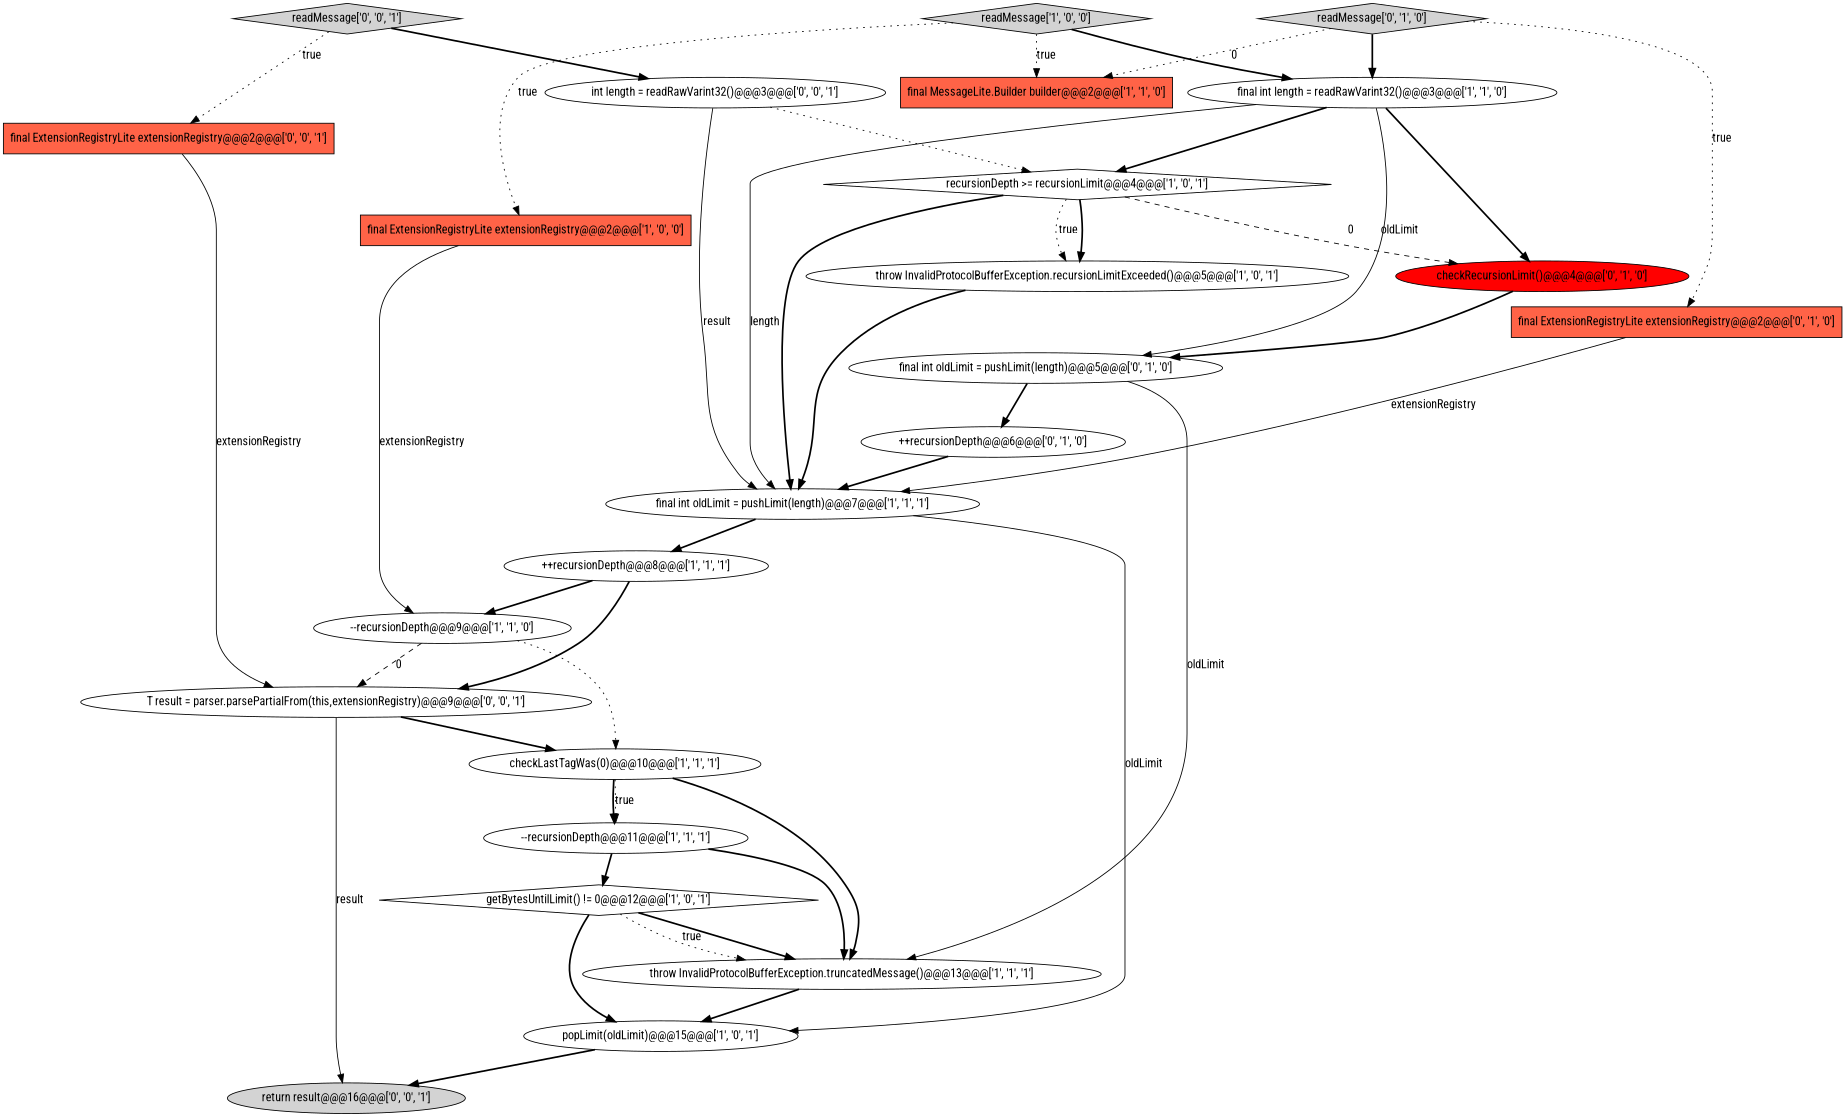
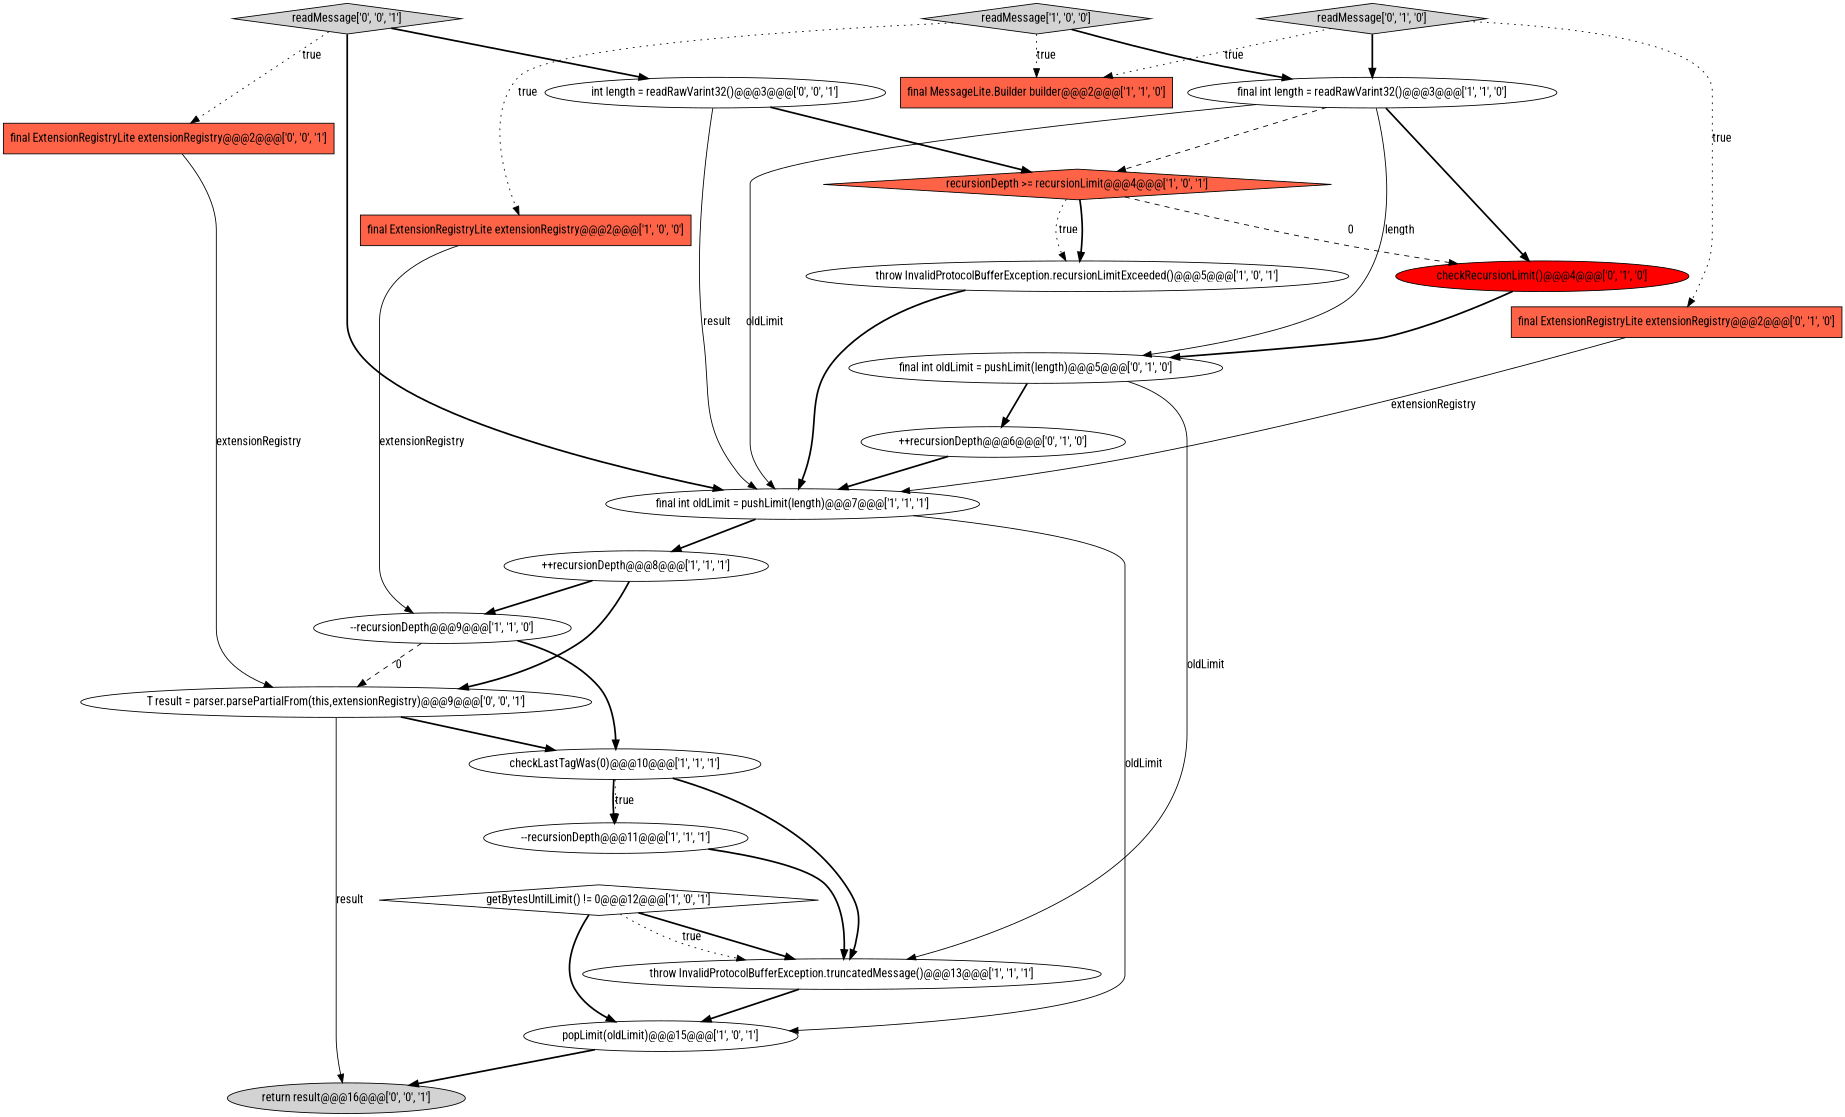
edge "readMessage['0', '1', '0']" -> "final MessageLite.Builder builder@@@2@@@['1', '1', '0']": label "0" -> "true"
edge "int length = readRawVarint32()@@@3@@@['0', '0', '1']" -> "recursionDepth >= recursionLimit@@@4@@@['1', '0', '1']": style dotted -> bold
edge "final int length = readRawVarint32()@@@3@@@['1', '1', '0']" -> "recursionDepth >= recursionLimit@@@4@@@['1', '0', '1']": style bold -> dashed
node "recursionDepth >= recursionLimit@@@4@@@['1', '0', '1']": fillcolor white -> tomato
edge "final int length = readRawVarint32()@@@3@@@['1', '1', '0']" -> "final int oldLimit = pushLimit(length)@@@5@@@['0', '1', '0']": label "oldLimit" -> "length"
edge "recursionDepth >= recursionLimit@@@4@@@['1', '0', '1']" -> "final int oldLimit = pushLimit(length)@@@7@@@['1', '1', '1']": now "readMessage['0', '0', '1']" -> "final int oldLimit = pushLimit(length)@@@7@@@['1', '1', '1']"
edge "final int length = readRawVarint32()@@@3@@@['1', '1', '0']" -> "final int oldLimit = pushLimit(length)@@@7@@@['1', '1', '1']": label "length" -> "oldLimit"
edge "--recursionDepth@@@9@@@['1', '1', '0']" -> "checkLastTagWas(0)@@@10@@@['1', '1', '1']": style dotted -> bold
edge "--recursionDepth@@@11@@@['1', '1', '1']" -> "getBytesUntilLimit() != 0@@@12@@@['1', '0', '1']": removed
